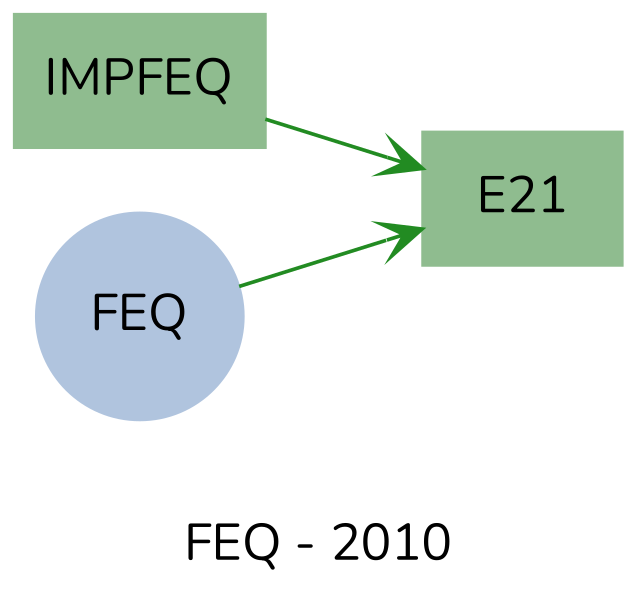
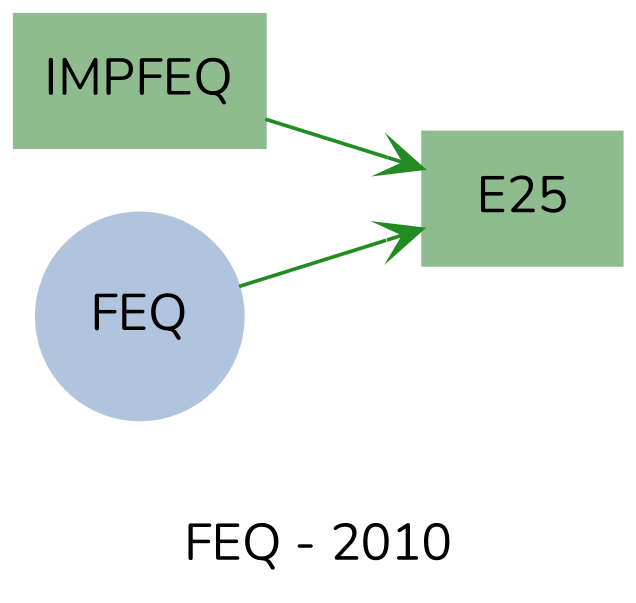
node "E21": label "E21" -> "E25"
